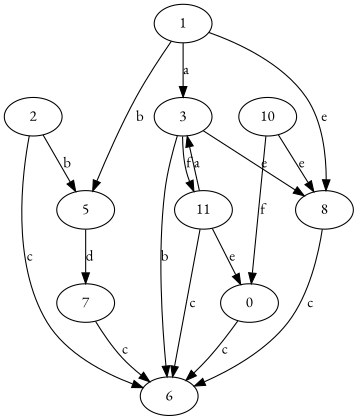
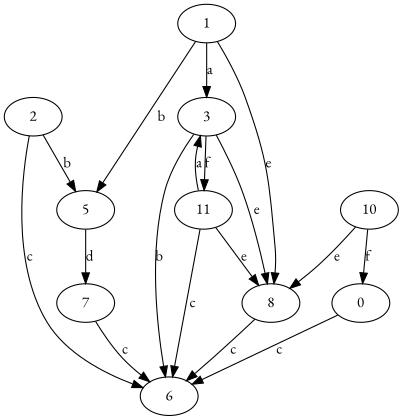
edge "11" -> "0": now "11" -> "8"
